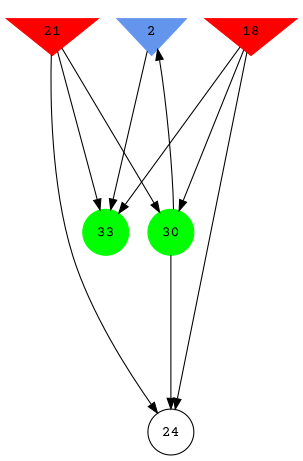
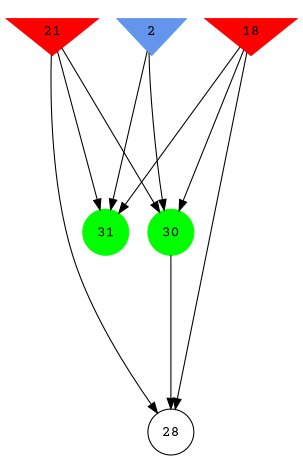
edge "30" -> "2": reversed
node "33": label "33" -> "31"
node "24": label "24" -> "28"
